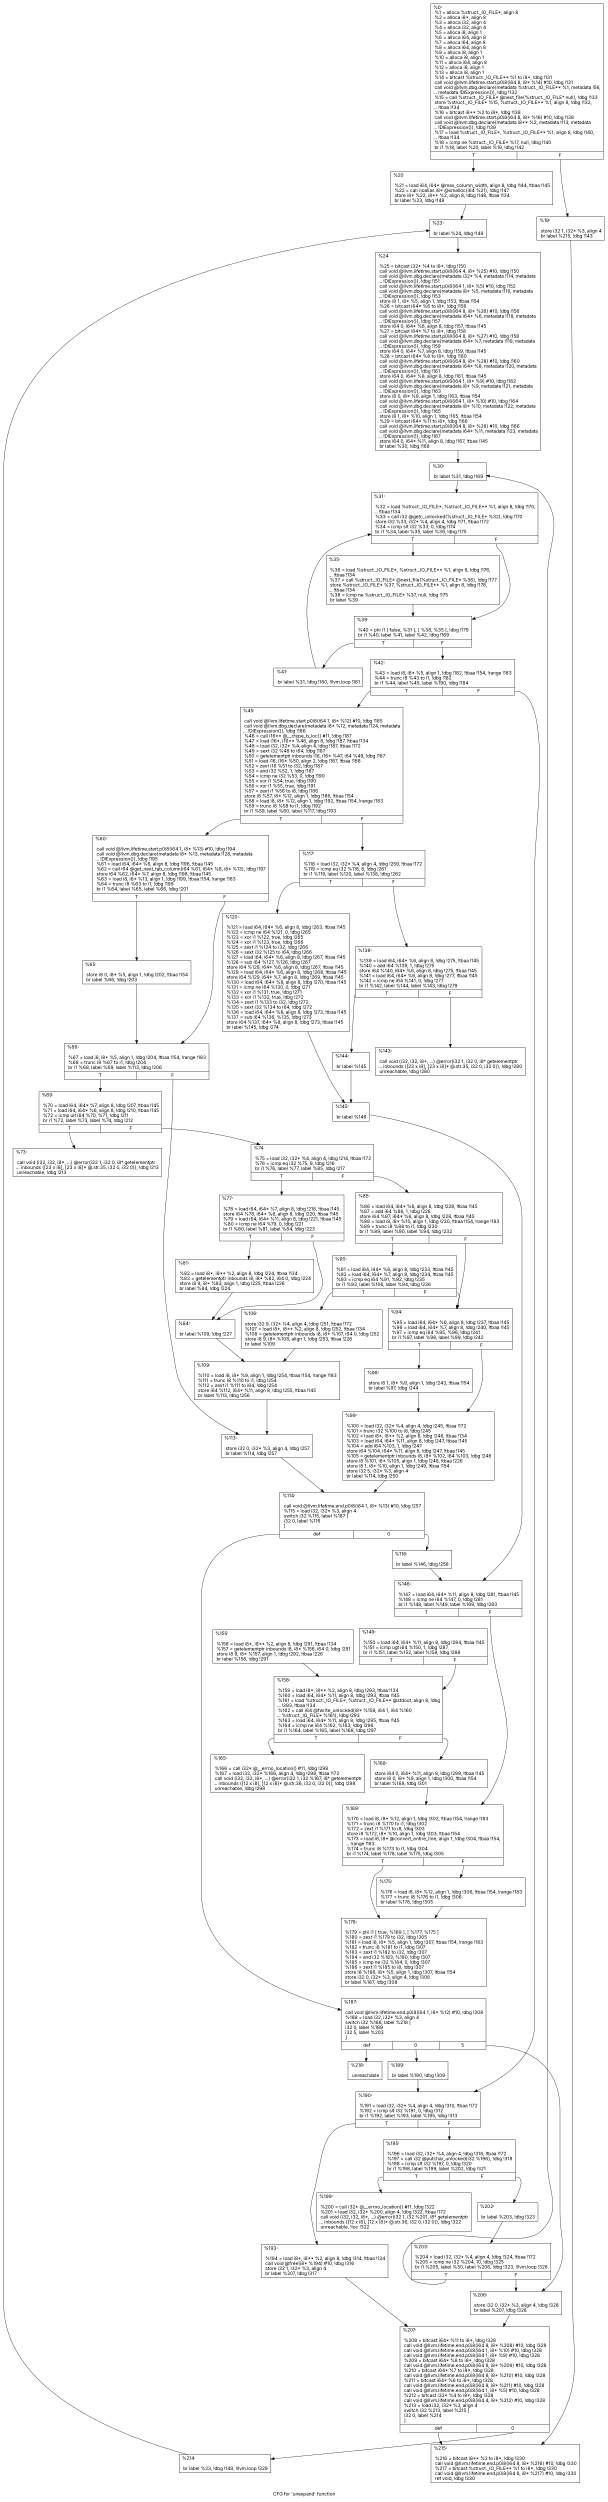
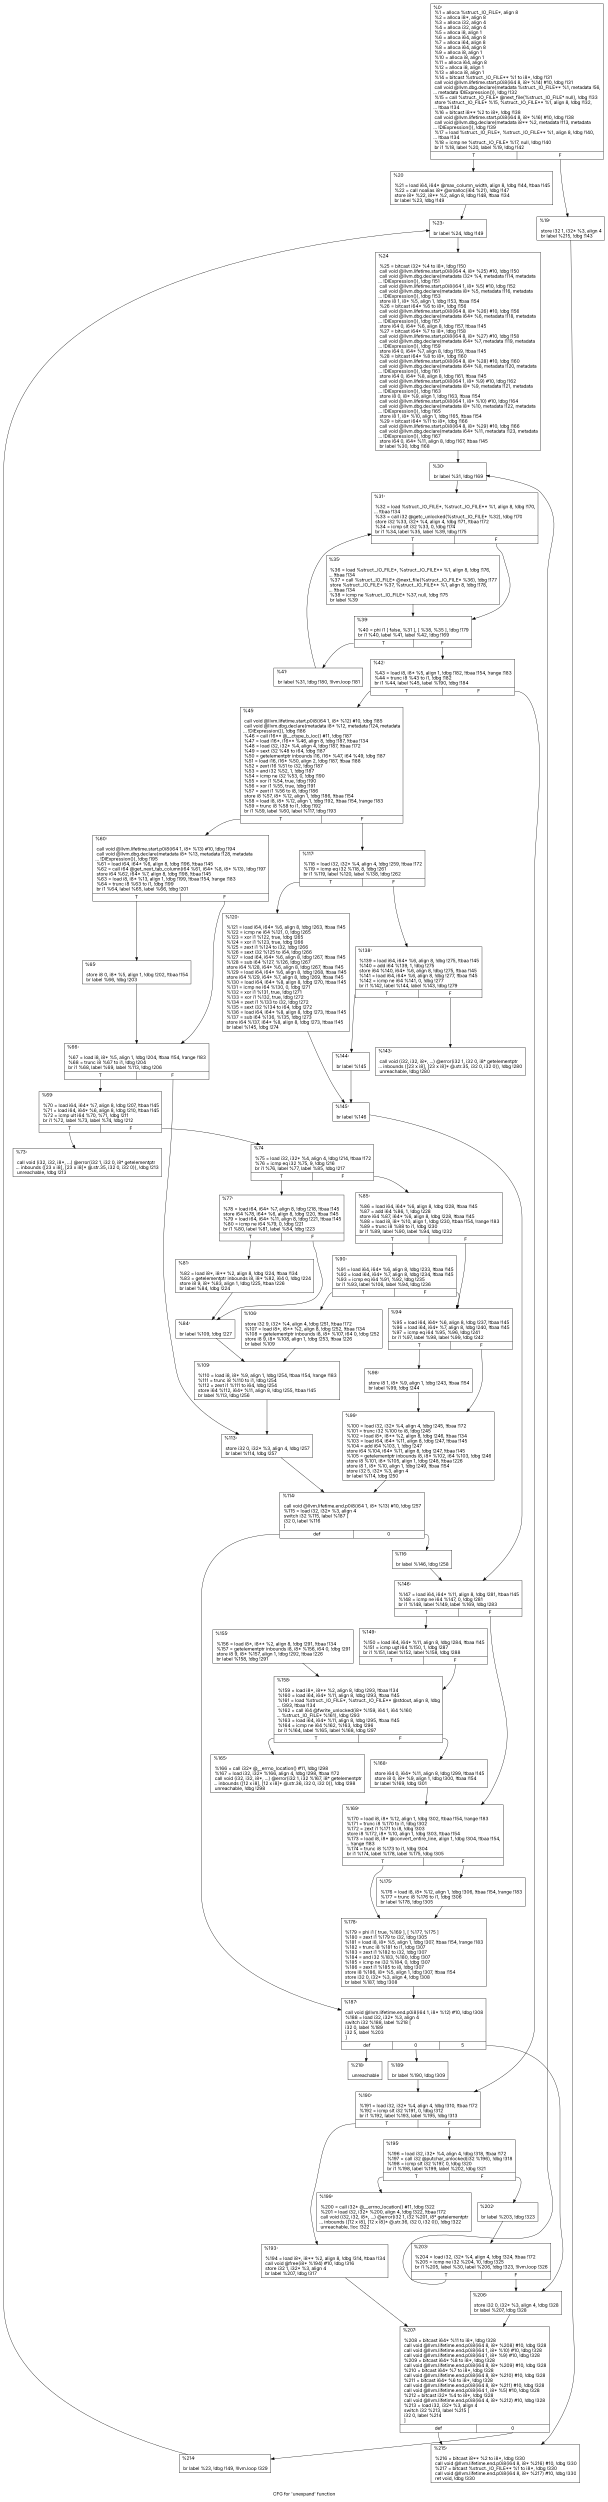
node "%98:": text "br label %97, !dbg !244" -> "br label %99, !dbg !244"
edge "%146:" -> "%149:": added
